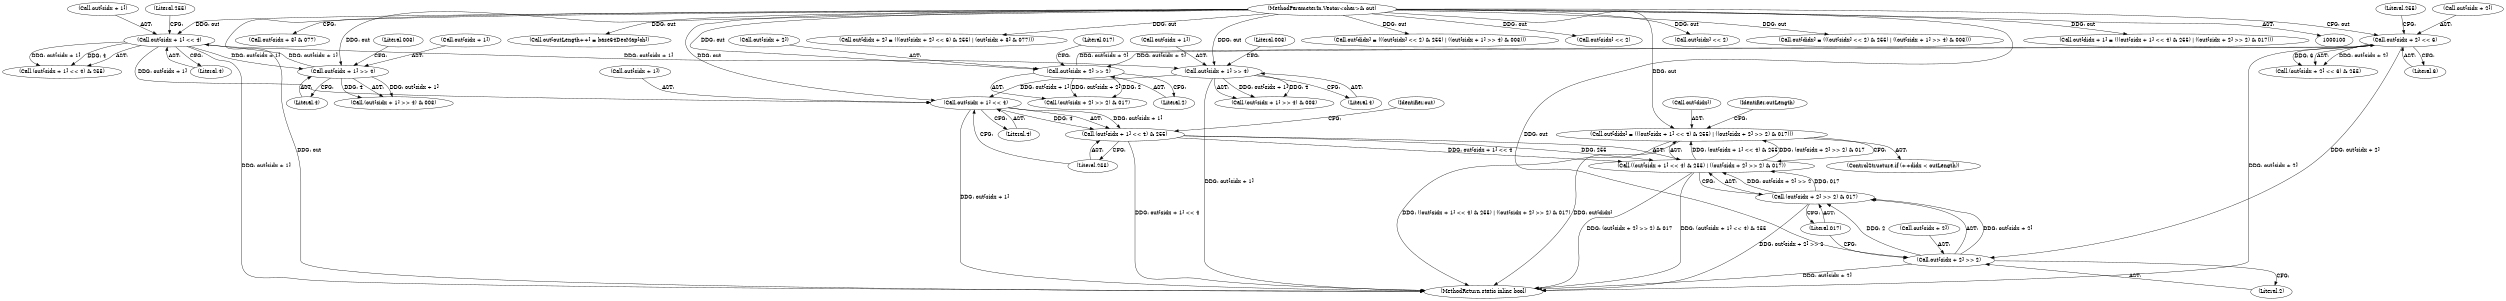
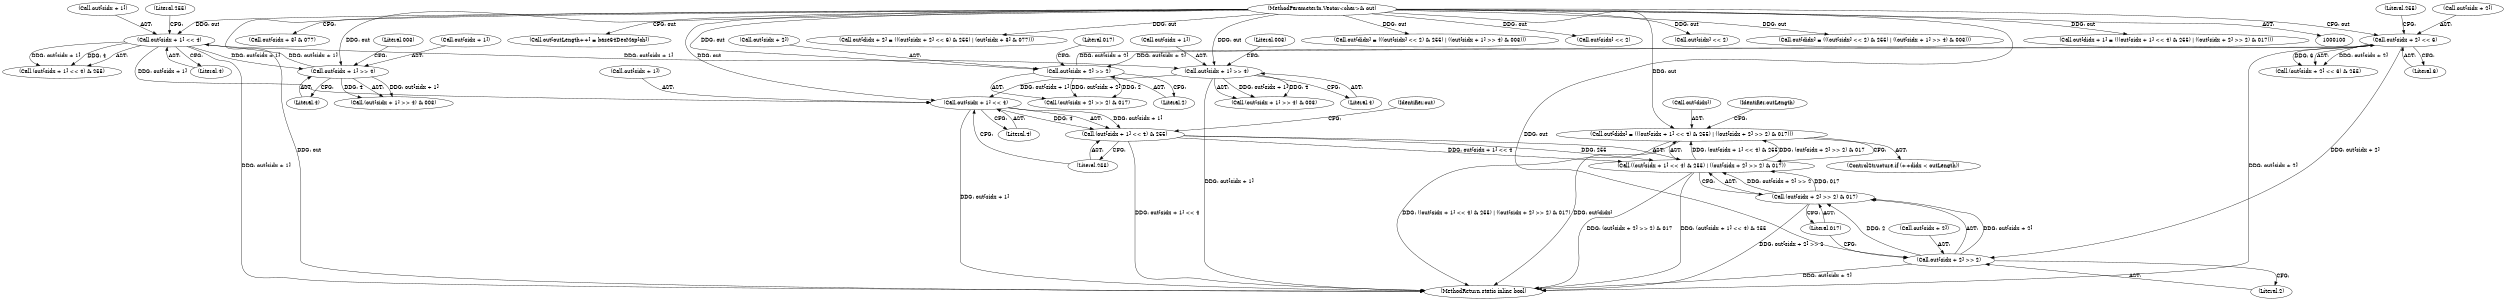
edge "(MethodParameterIn,Vector<char>& out)" -> "(Call,out[outLength++] = base64DecMap[ch])": label "DDG: out" -> "CFG: out"
